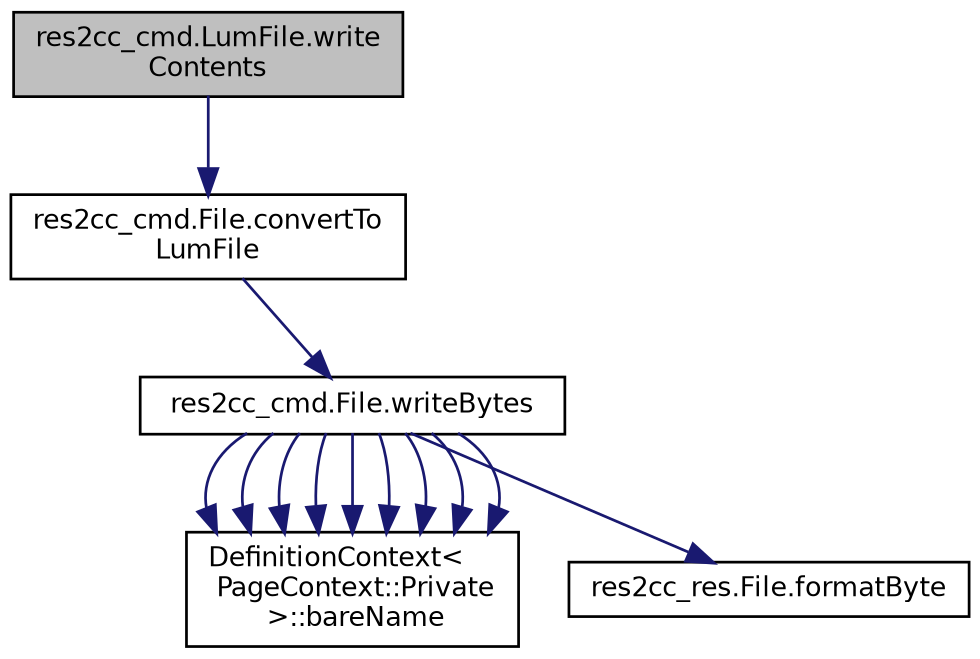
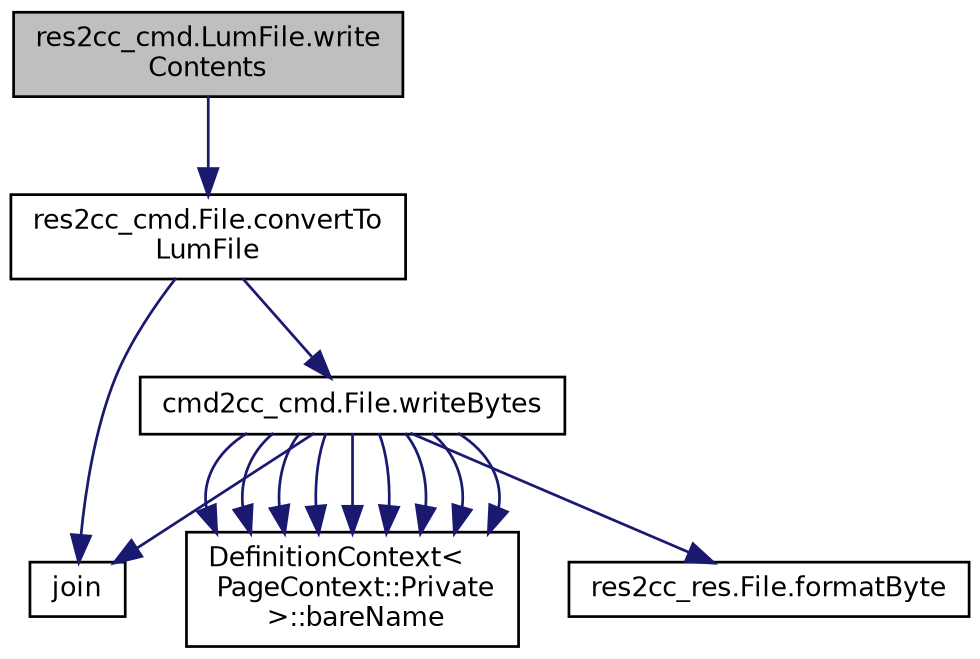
node "res2cc_cmd.File.writeBytes": label "res2cc_cmd.File.writeBytes" -> "cmd2cc_cmd.File.writeBytes"
node "join": added
